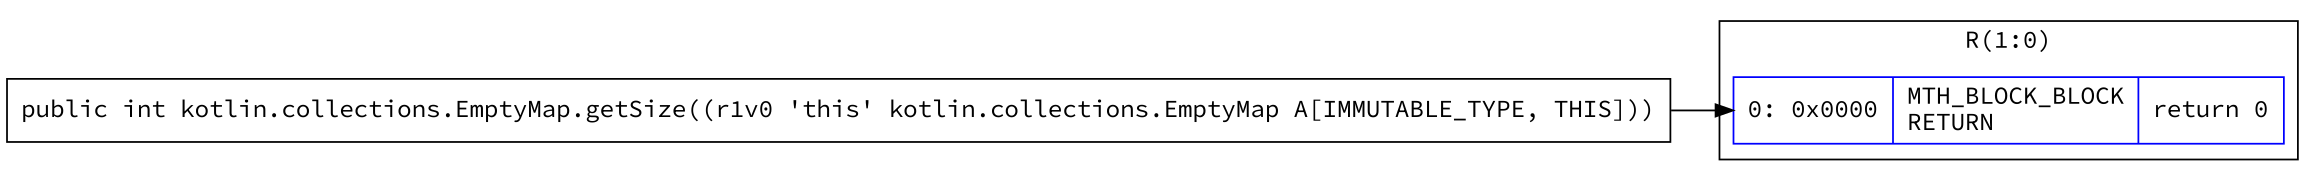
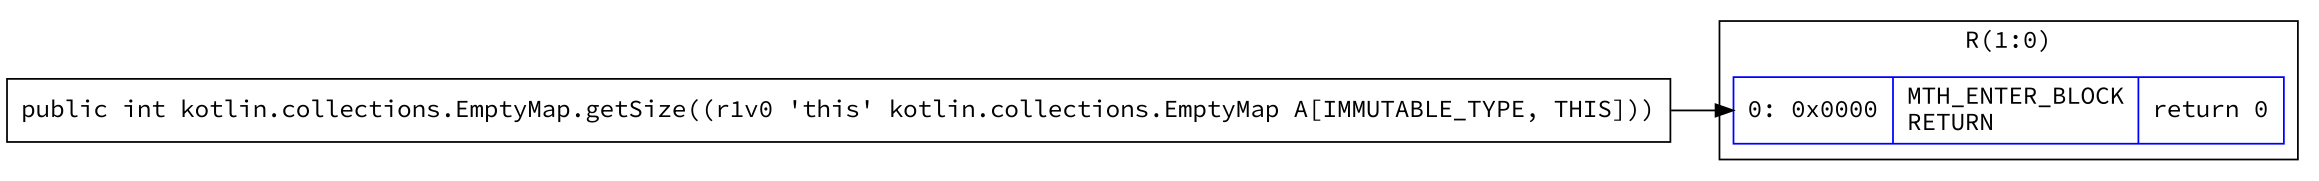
node "0: 0x0000": text "MTH_BLOCK_BLOCK" -> "MTH_ENTER_BLOCK"
